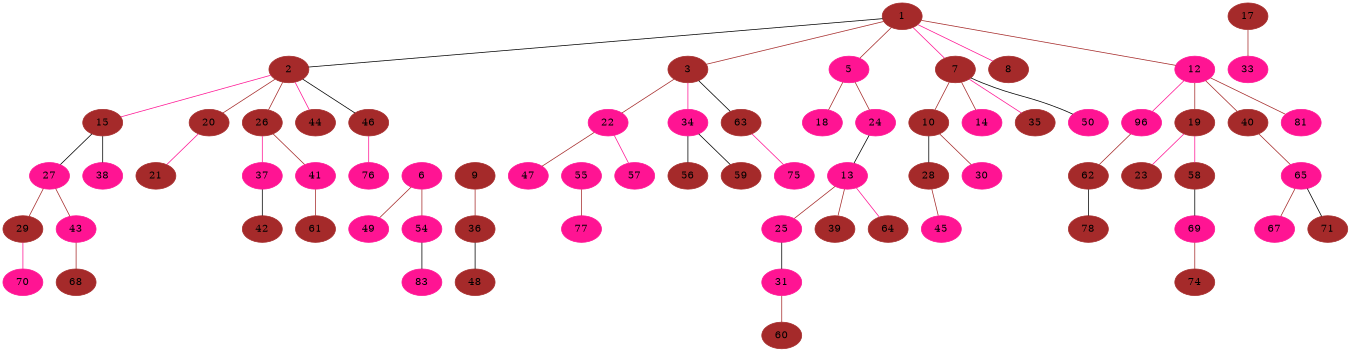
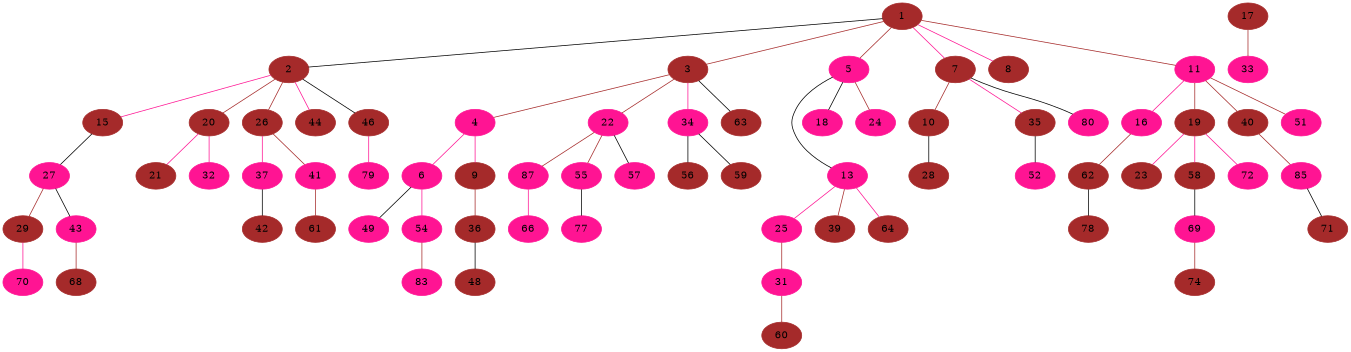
node "12": label "12" -> "11"
edge "5" -- "18": color brown -> black
node "4": added
node "14": removed
node "50": label "50" -> "80"
node "96": label "96" -> "16"
node "81": label "81" -> "51"
edge "22" -- "55": added
edge "22" -- "57": color deeppink -> black
edge "24" -- "13": now "5" -- "13"
node "38": removed
node "32": added
node "76": label "76" -> "79"
node "47": label "47" -> "87"
node "75": removed
node "30": removed
node "52": added
node "72": added
node "65": label "65" -> "85"
edge "27" -- "43": color brown -> black
edge "6" -- "49": color brown -> black
edge "13" -- "25": color brown -> deeppink
edge "6" -- "54": color brown -> deeppink
edge "55" -- "77": color brown -> black
node "66": added
node "45": removed
node "67": removed
edge "54" -- "83": color black -> brown
edge "25" -- "31": color black -> brown
